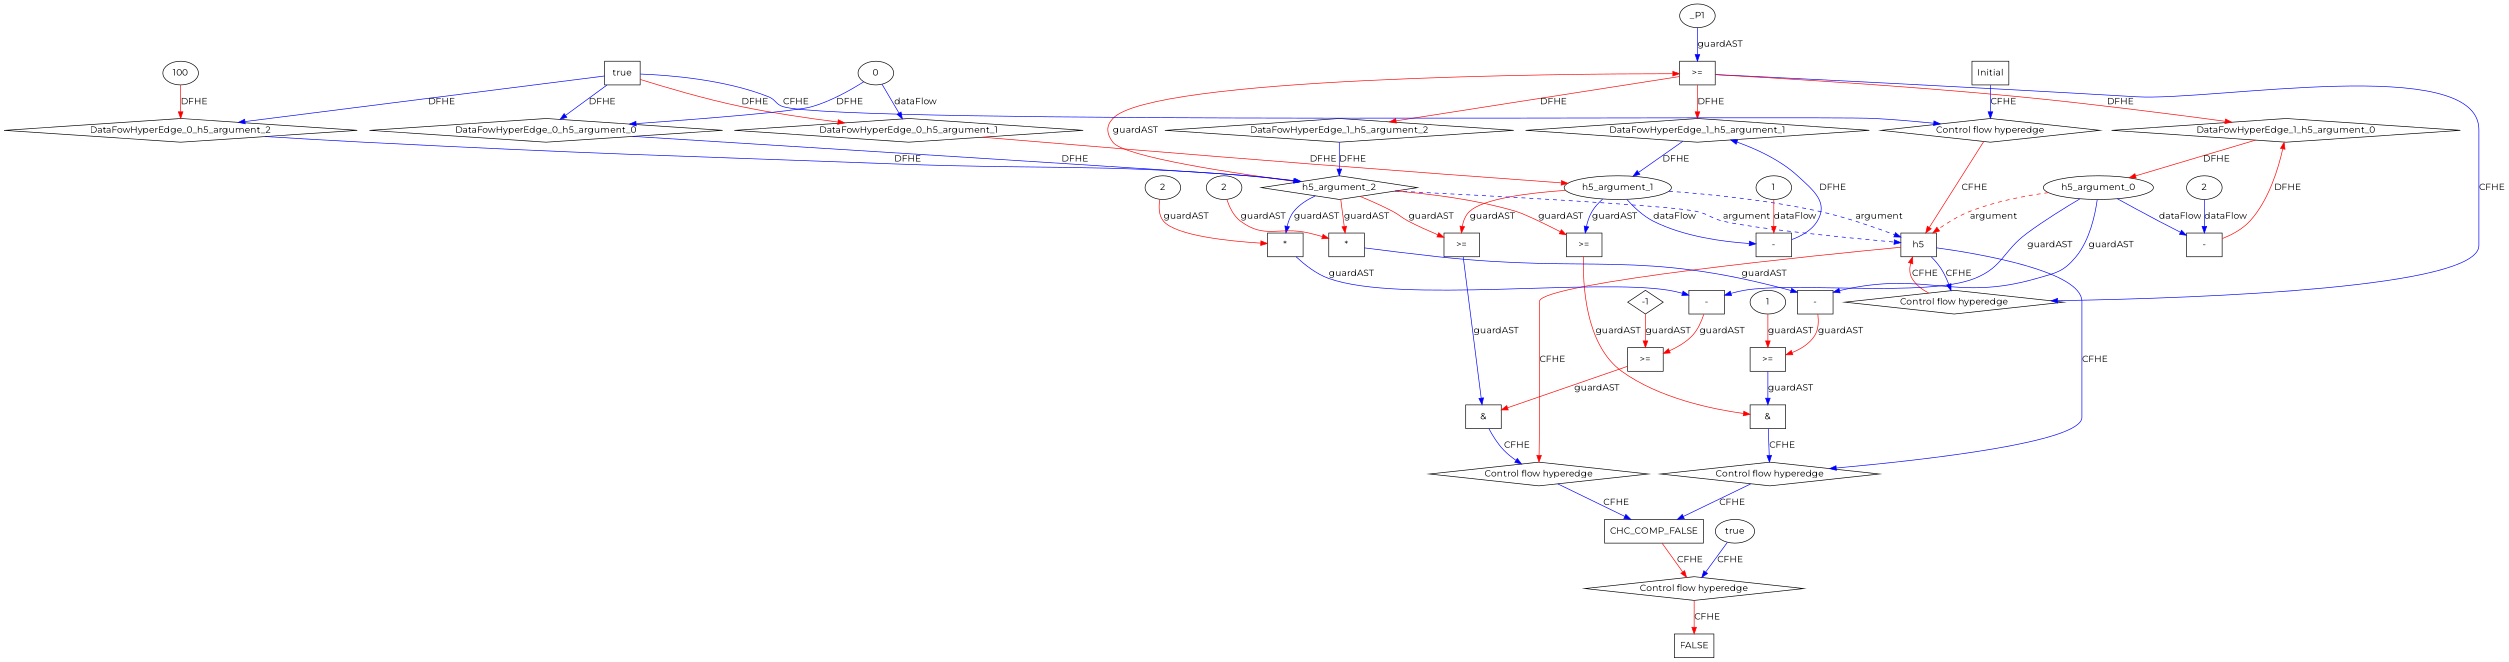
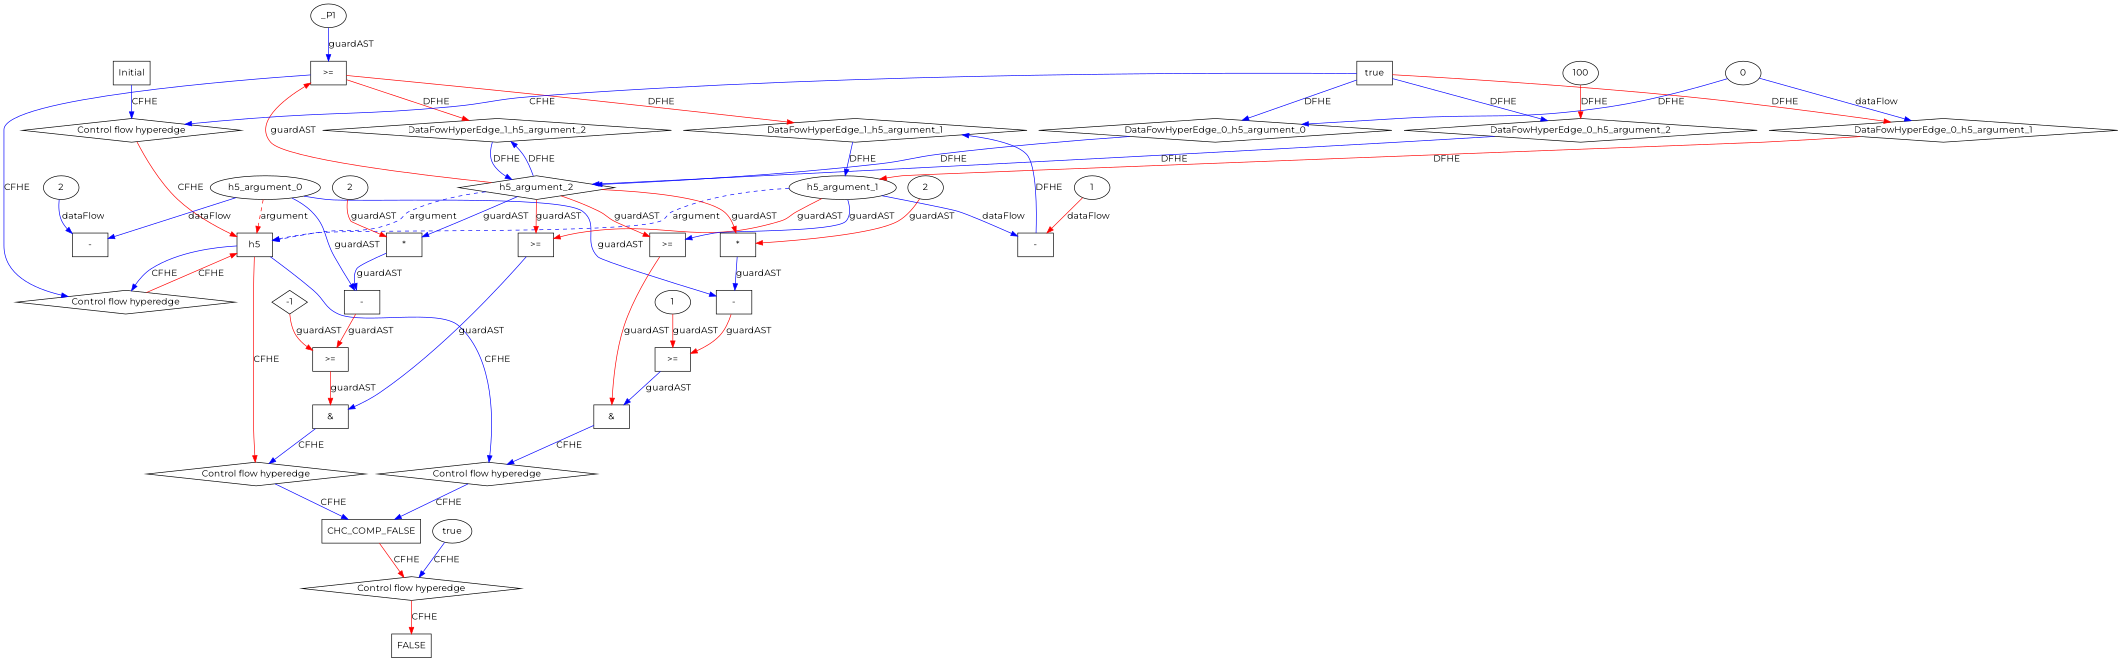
node "DataFowHyperEdge_1_h5_argument_0": removed
edge "h5_argument_2" -> "DataFowHyperEdge_1_h5_argument_2": added, label "DFHE"
